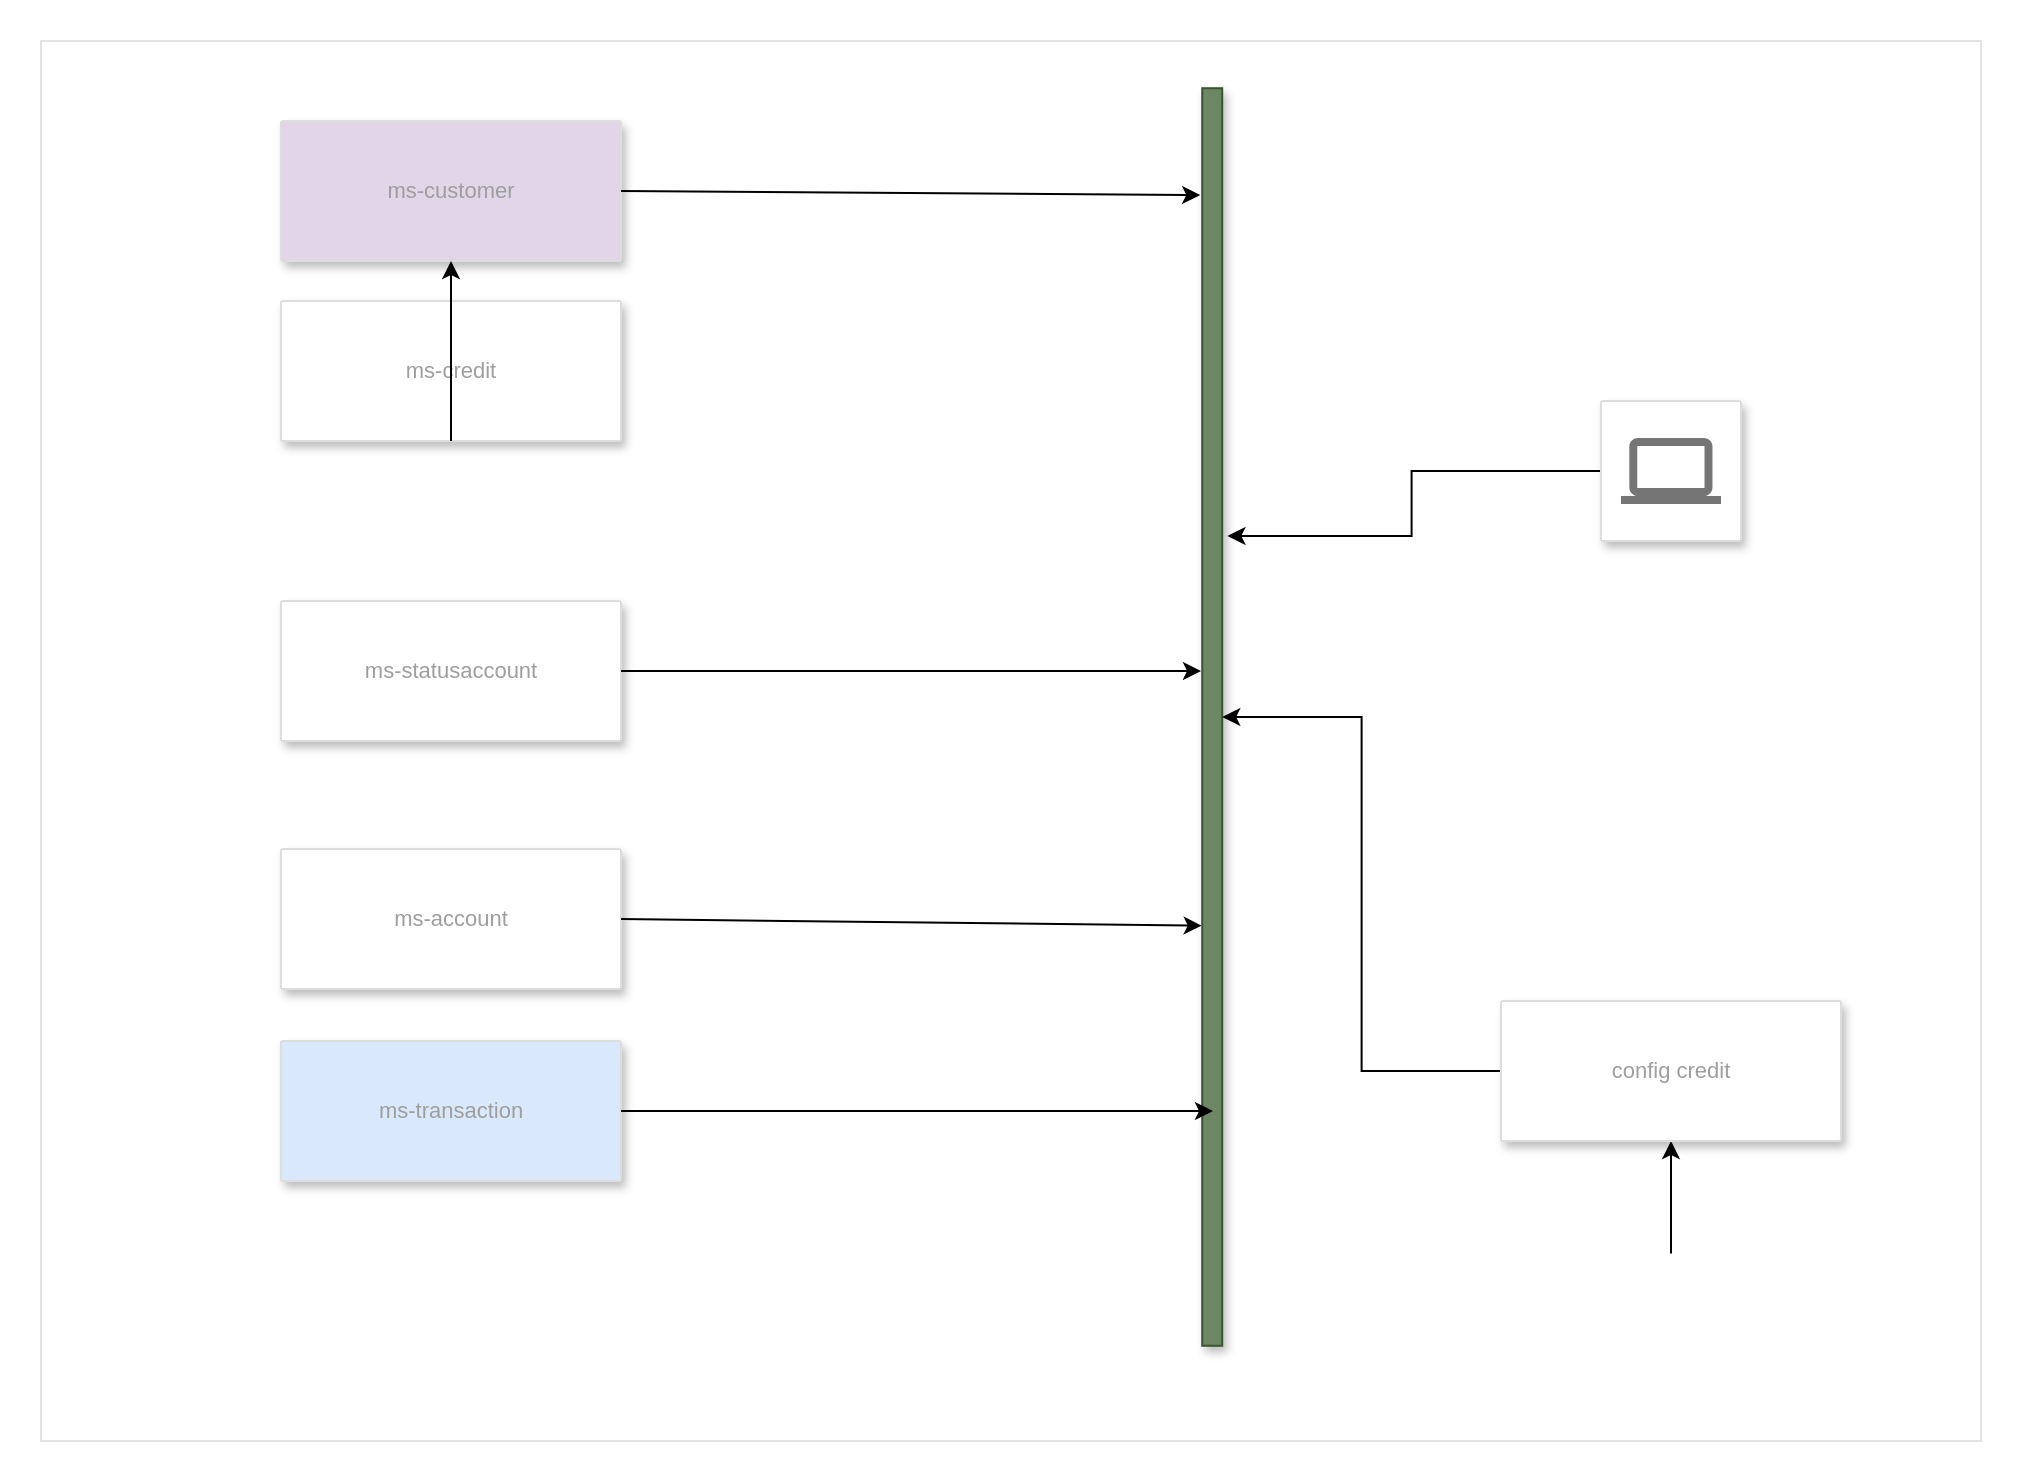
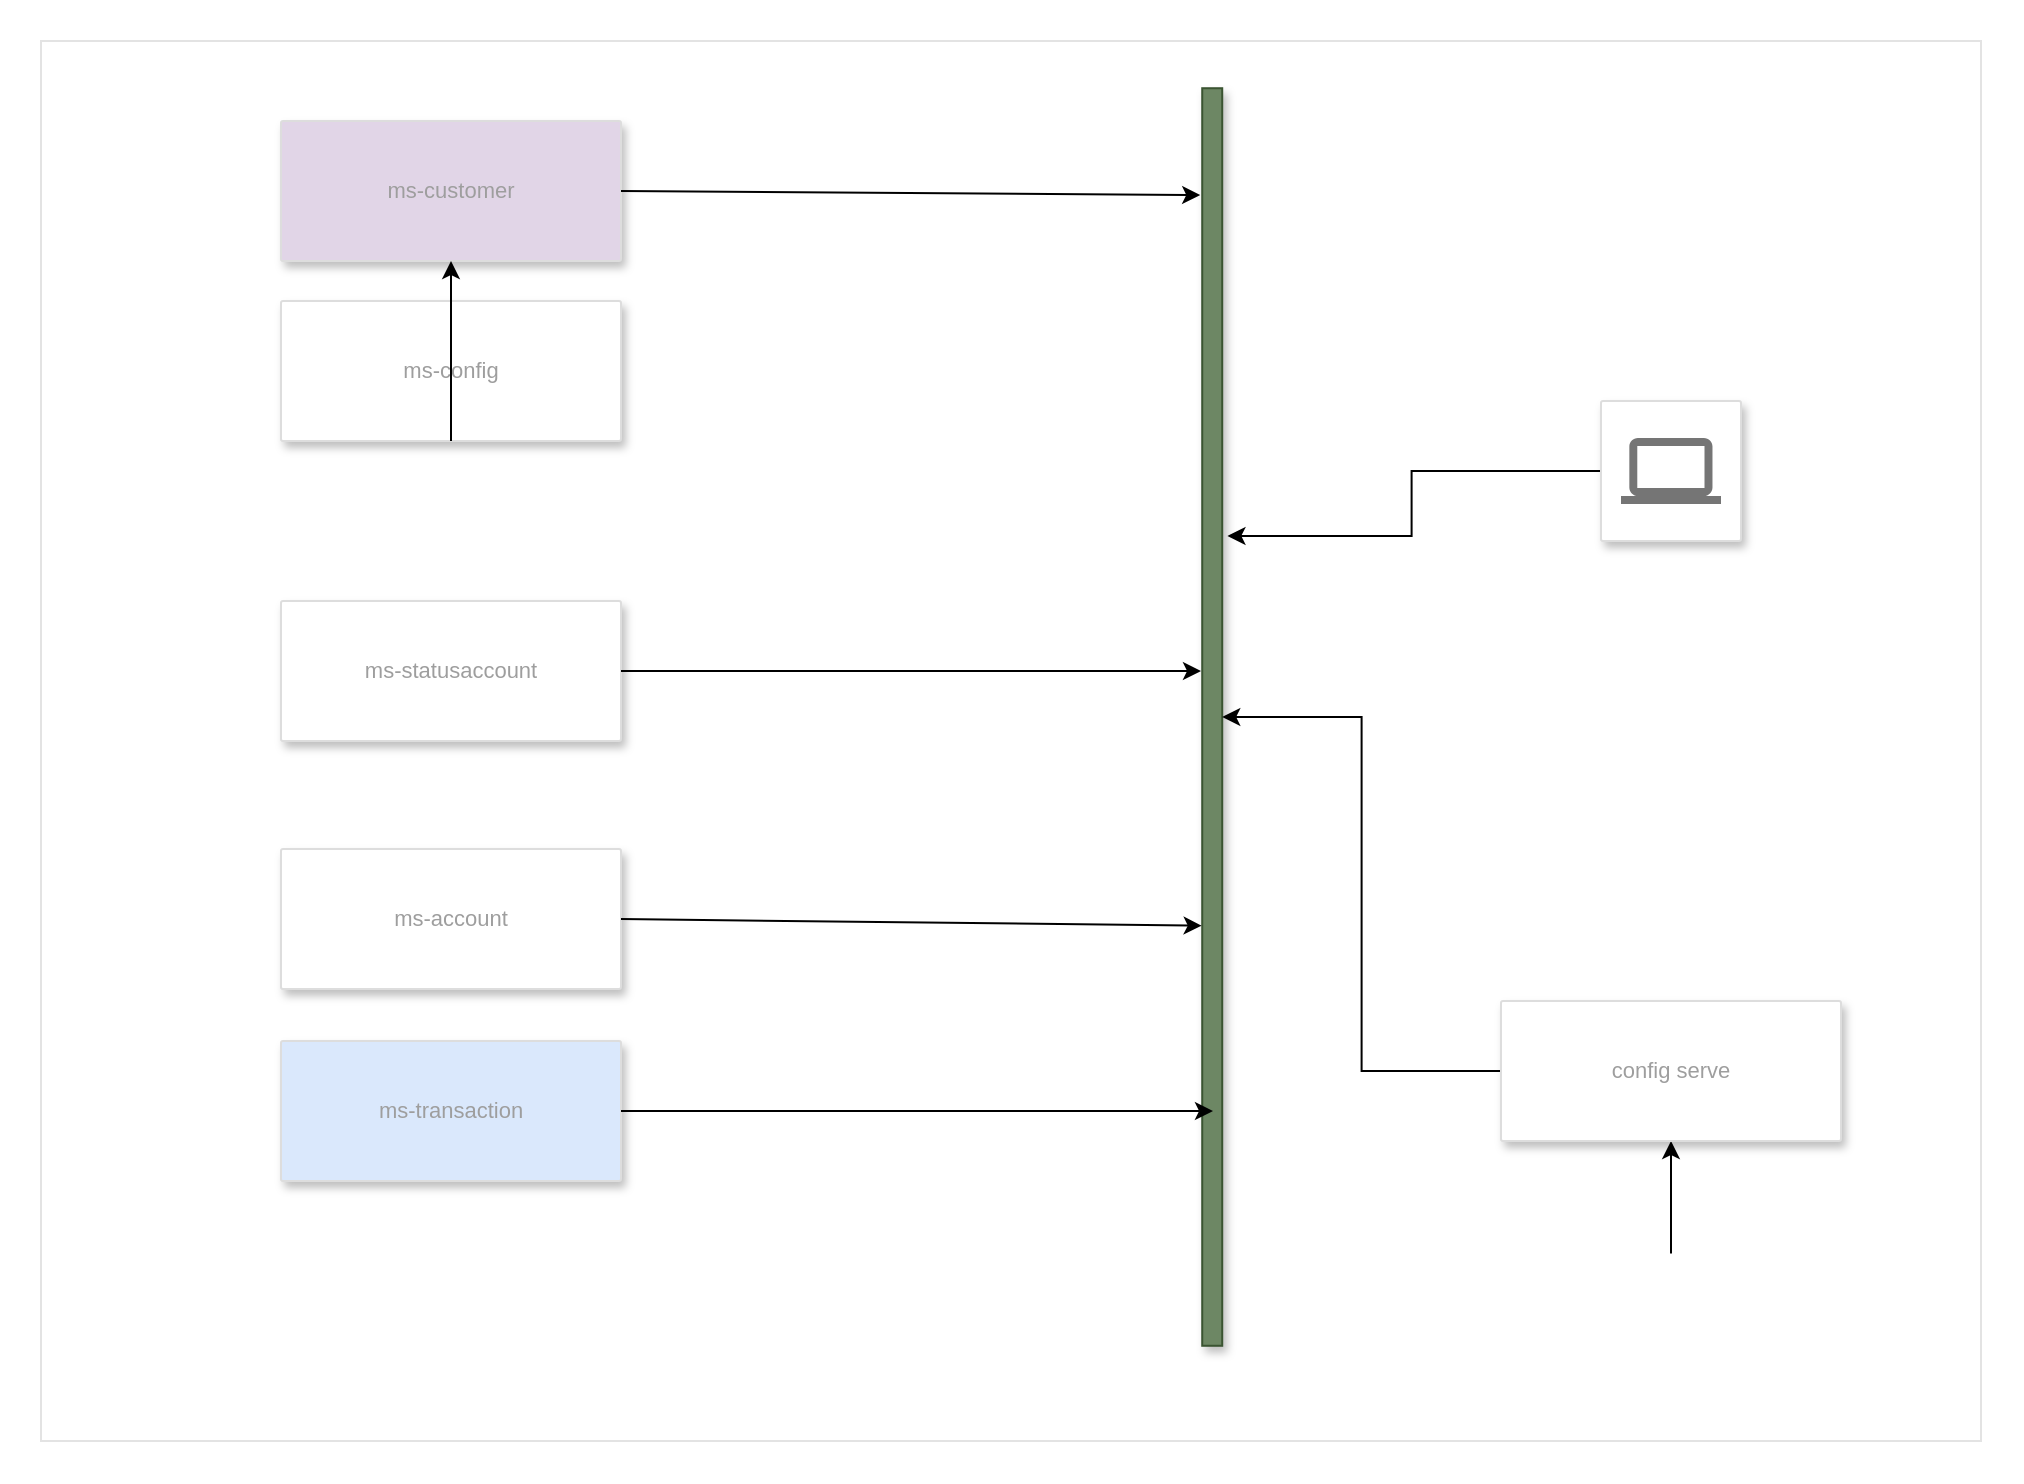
node "ms-credit": label "ms-credit" -> "ms-config"
node "config credit": label "config credit" -> "config serve"
